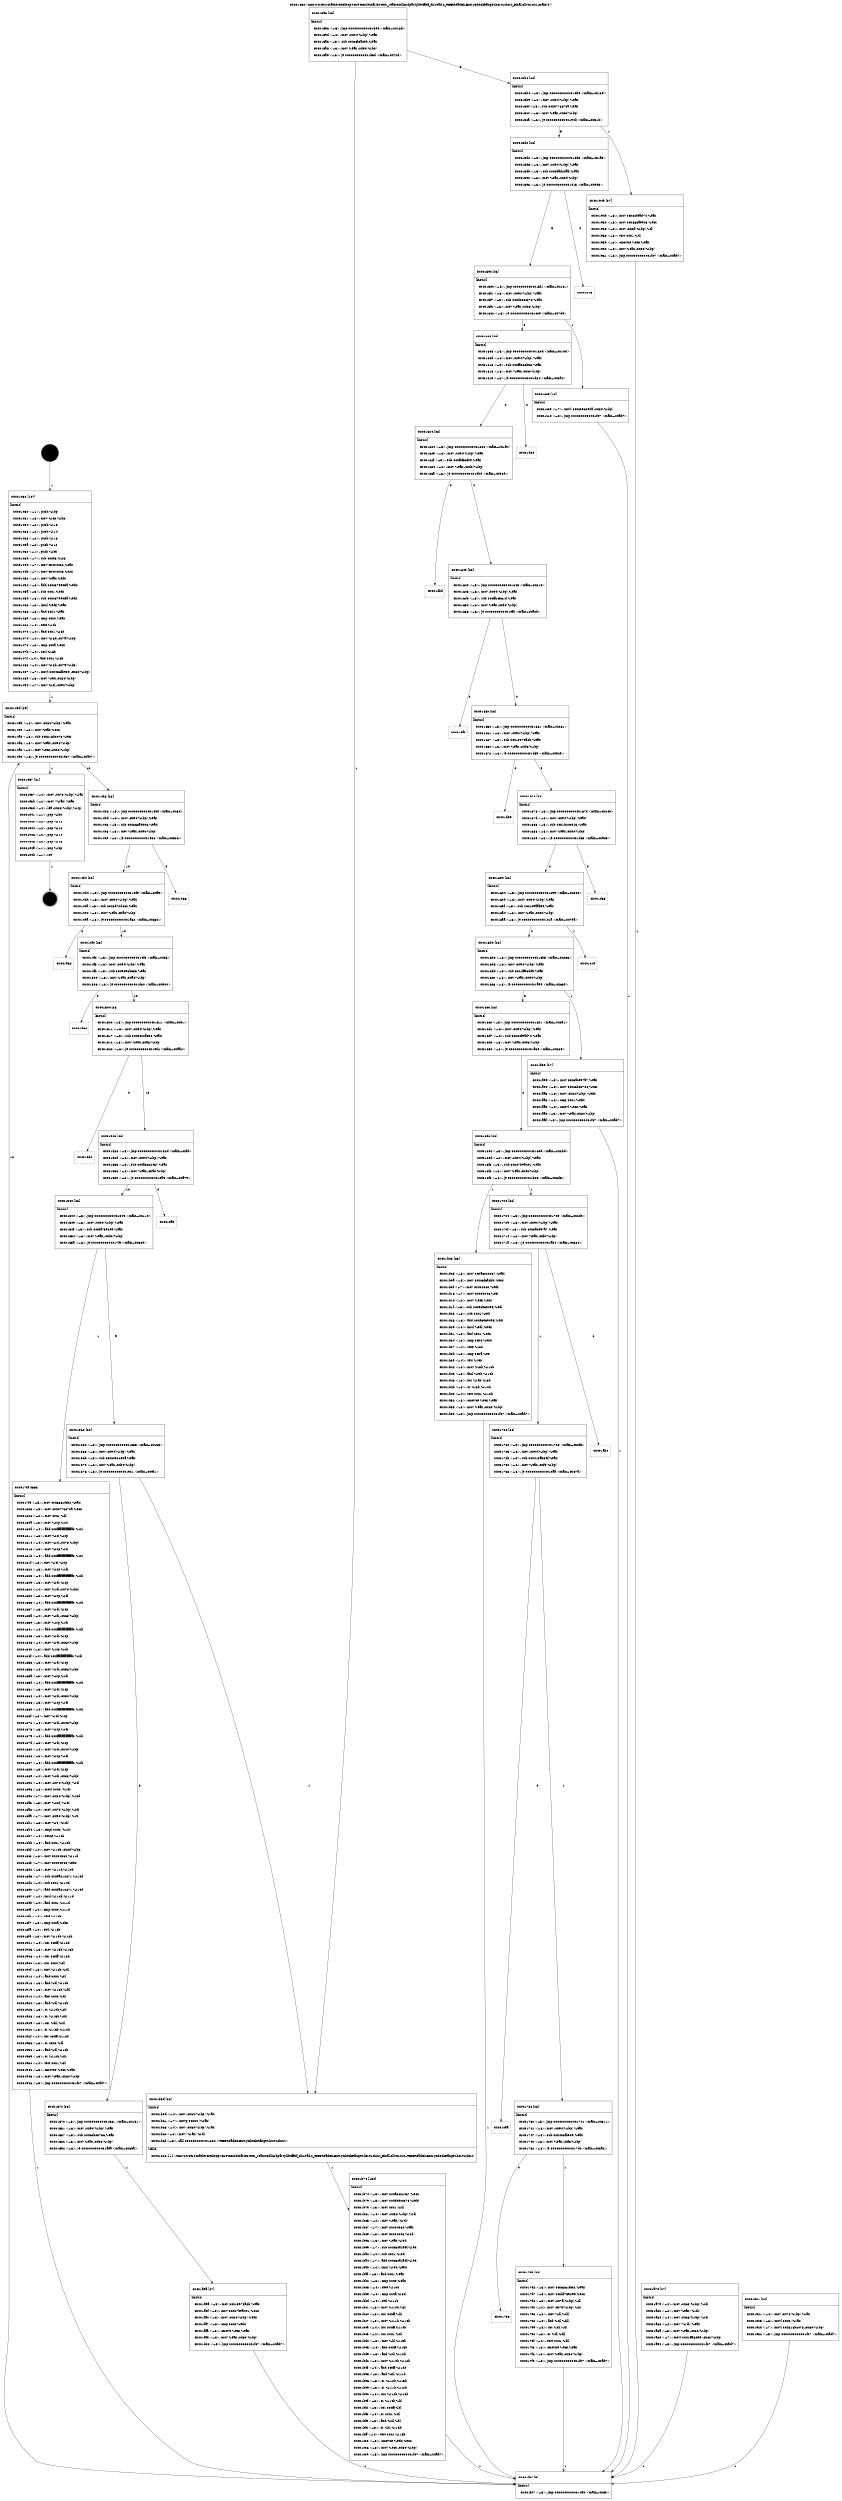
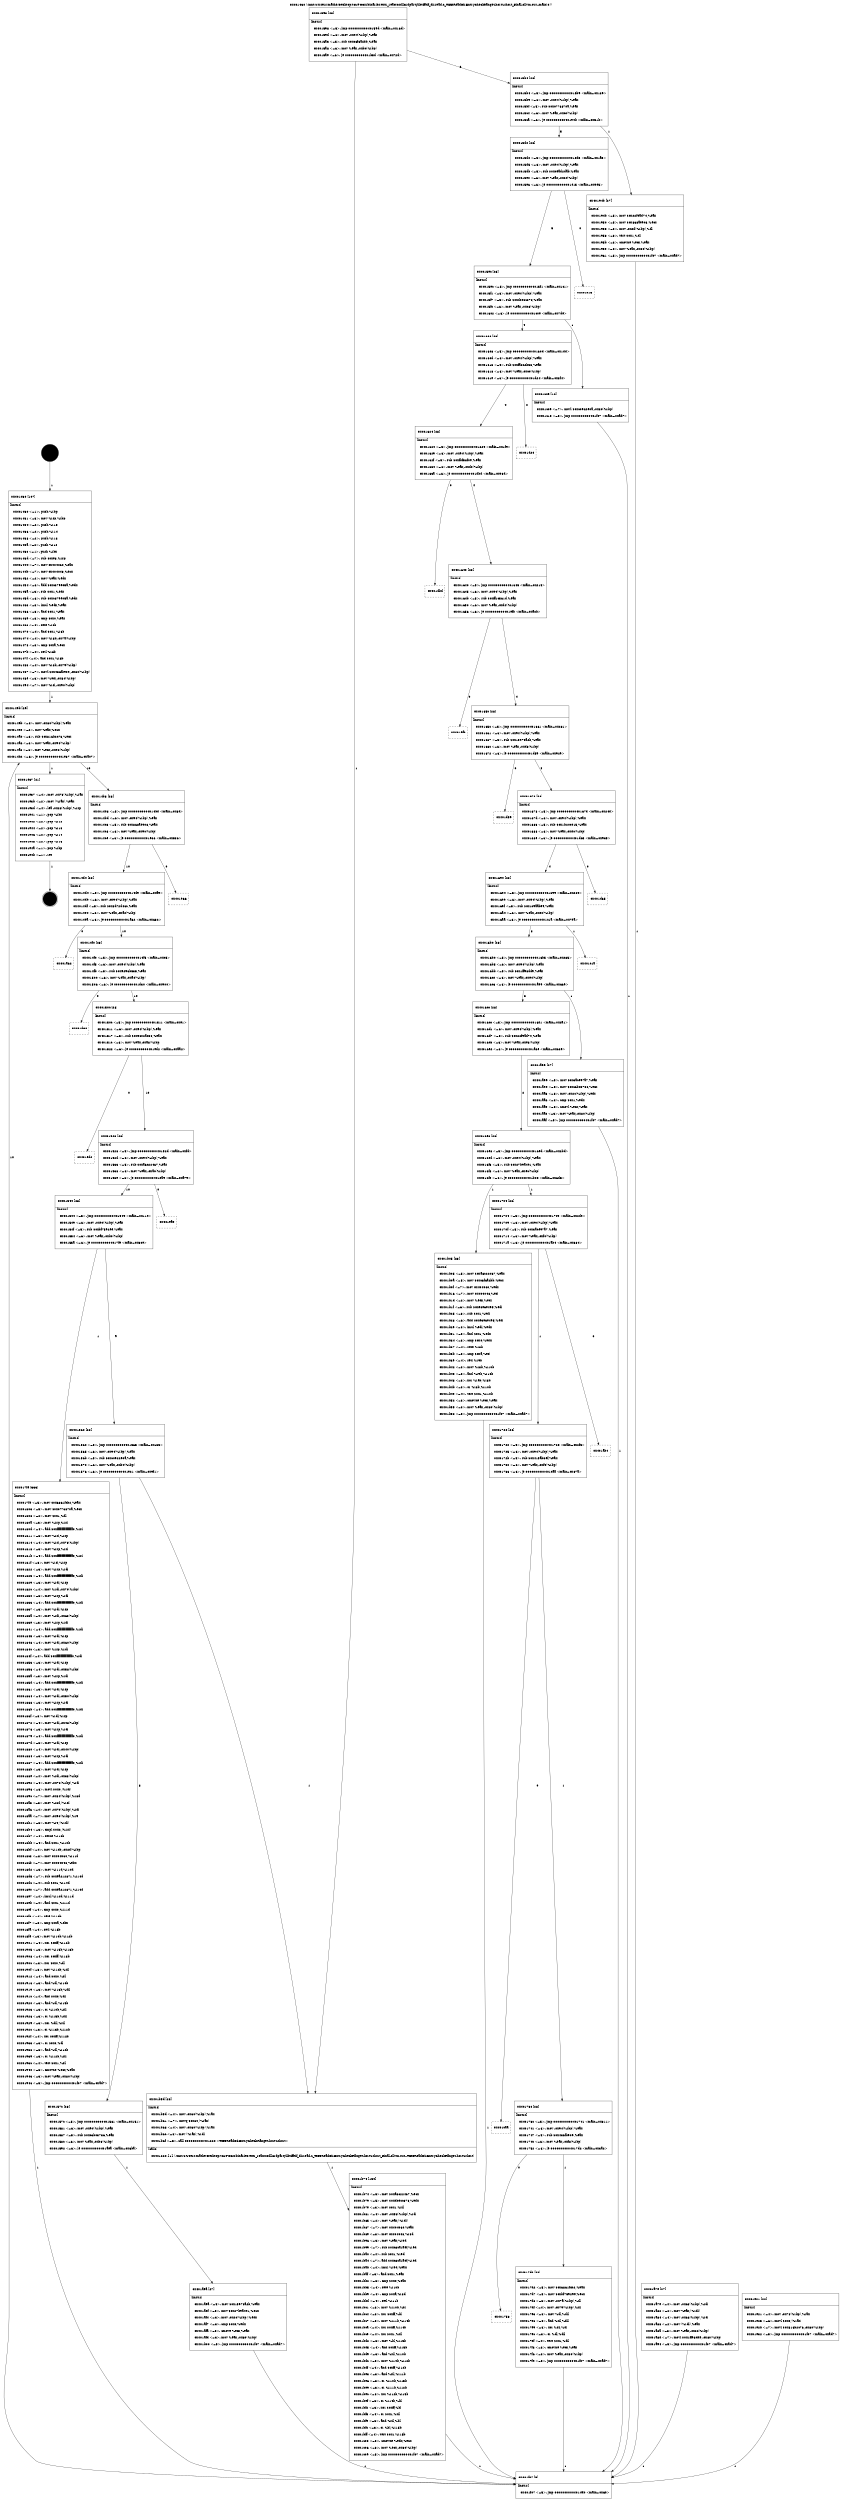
edge "0x401694 [28]" -> "0x4016b0 [28]": label " 4" -> " 8"
